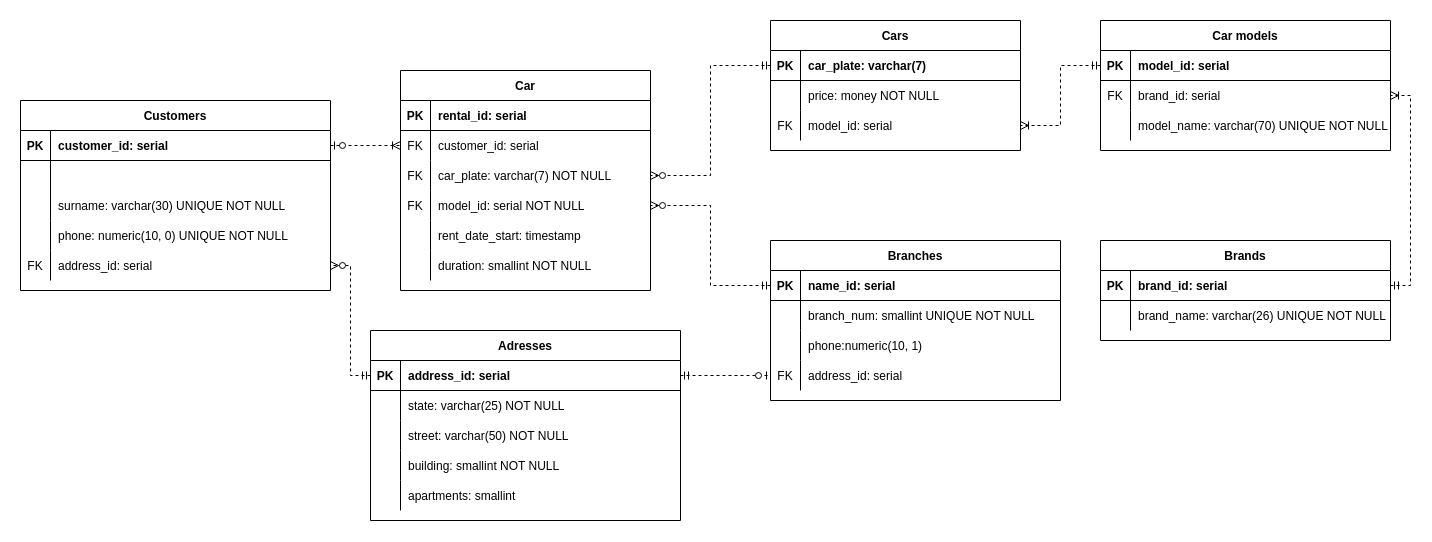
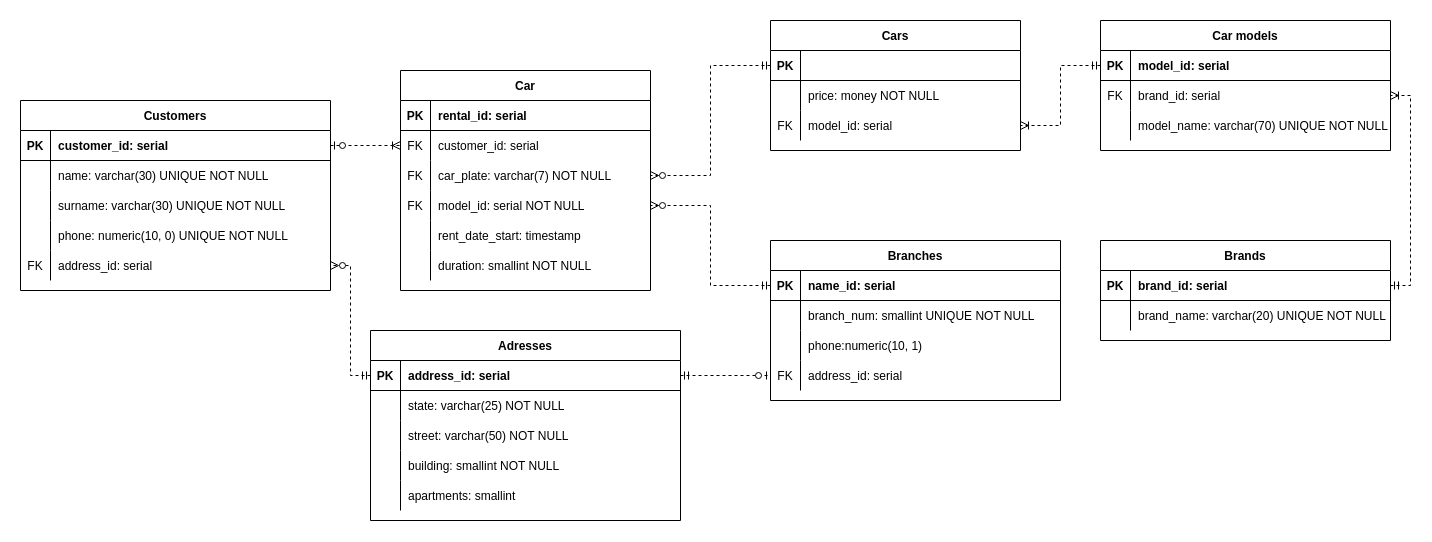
node "car_plate: varchar(7)": removed
node "name: varchar(30) UNIQUE NOT NULL": added
node "brand_name: varchar(26) UNIQUE NOT NULL": label "brand_name: varchar(26) UNIQUE NOT NULL" -> "brand_name: varchar(20) UNIQUE NOT NULL"
